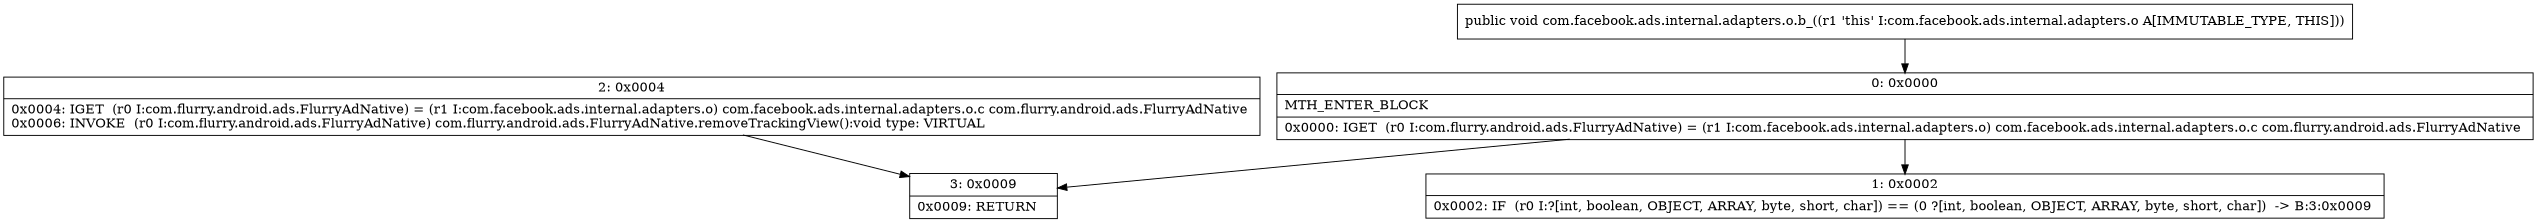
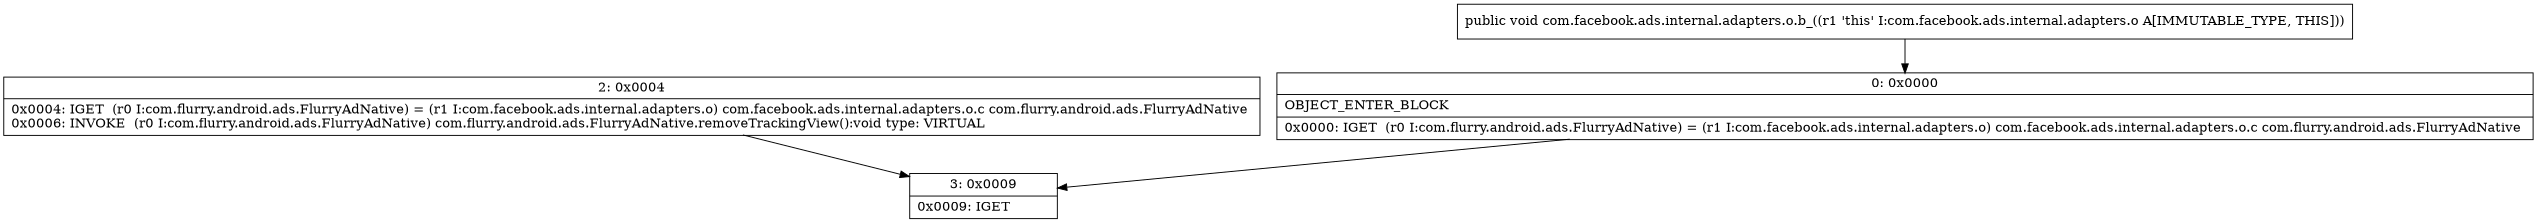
node "0: 0x0000": text "MTH_ENTER_BLOCK" -> "OBJECT_ENTER_BLOCK"
node "1: 0x0002": removed
node "3: 0x0009": text "0x0009: RETURN" -> "0x0009: IGET"
